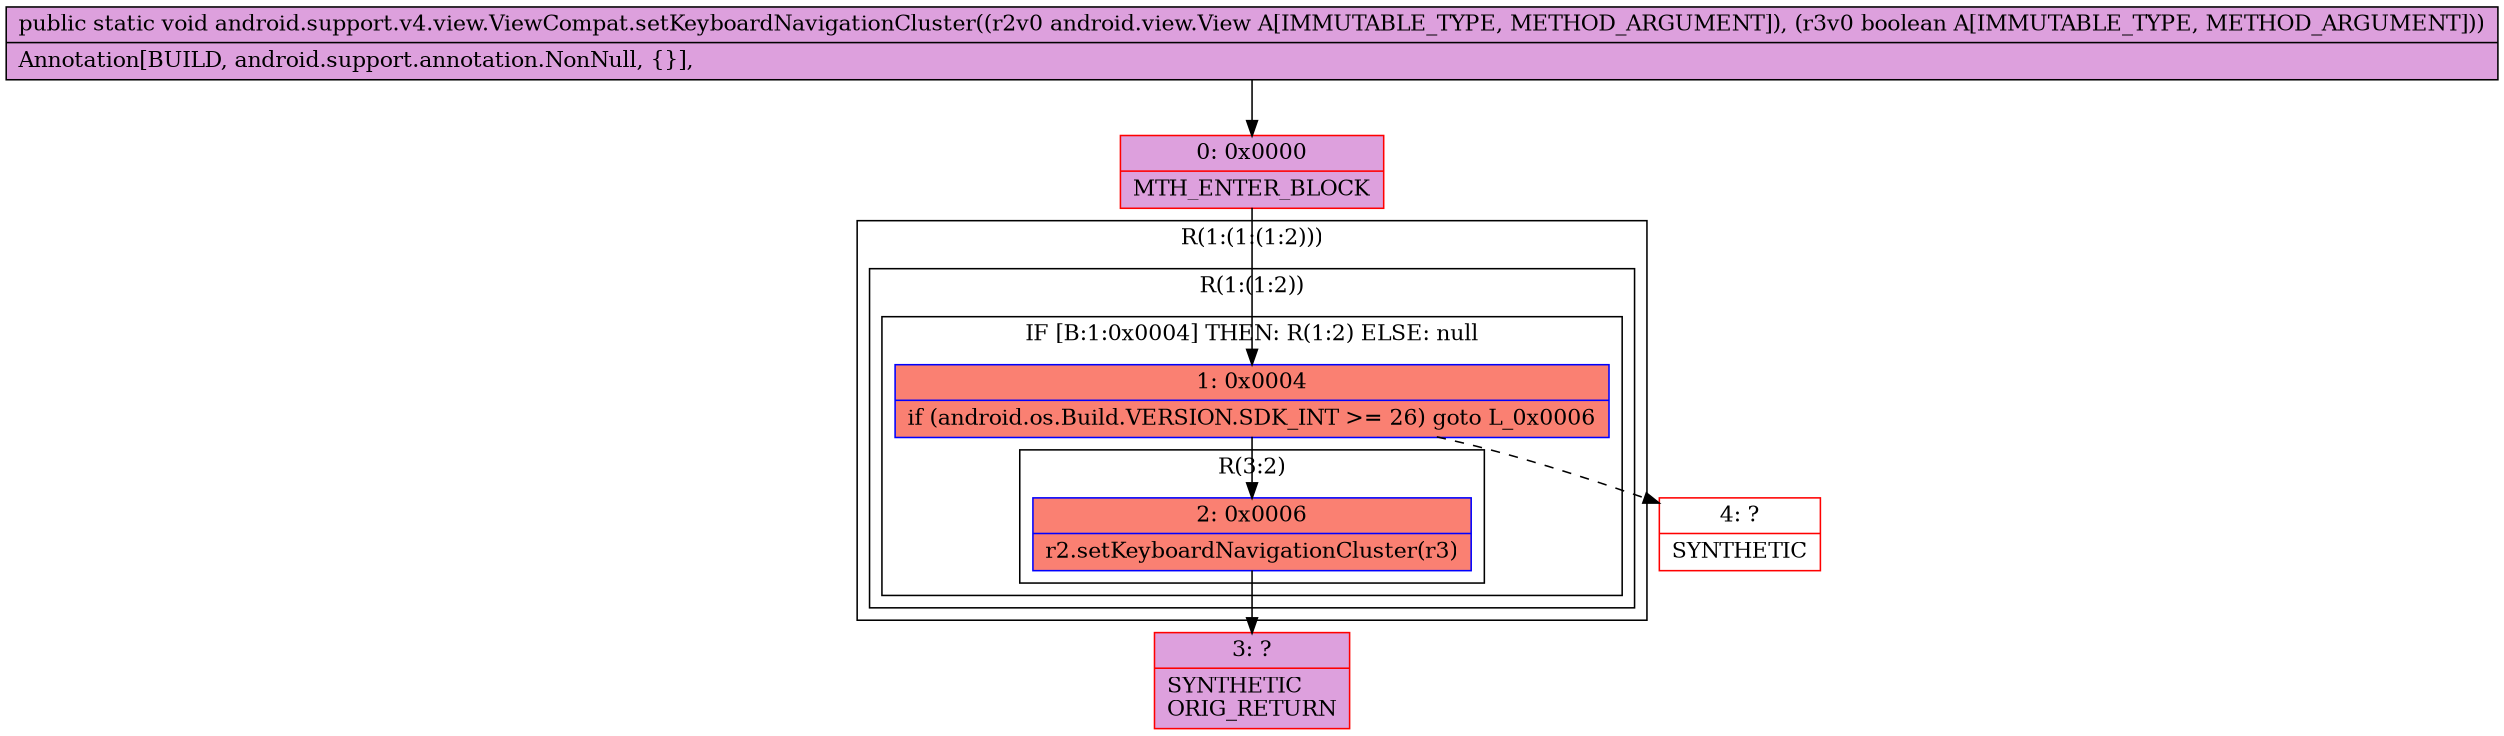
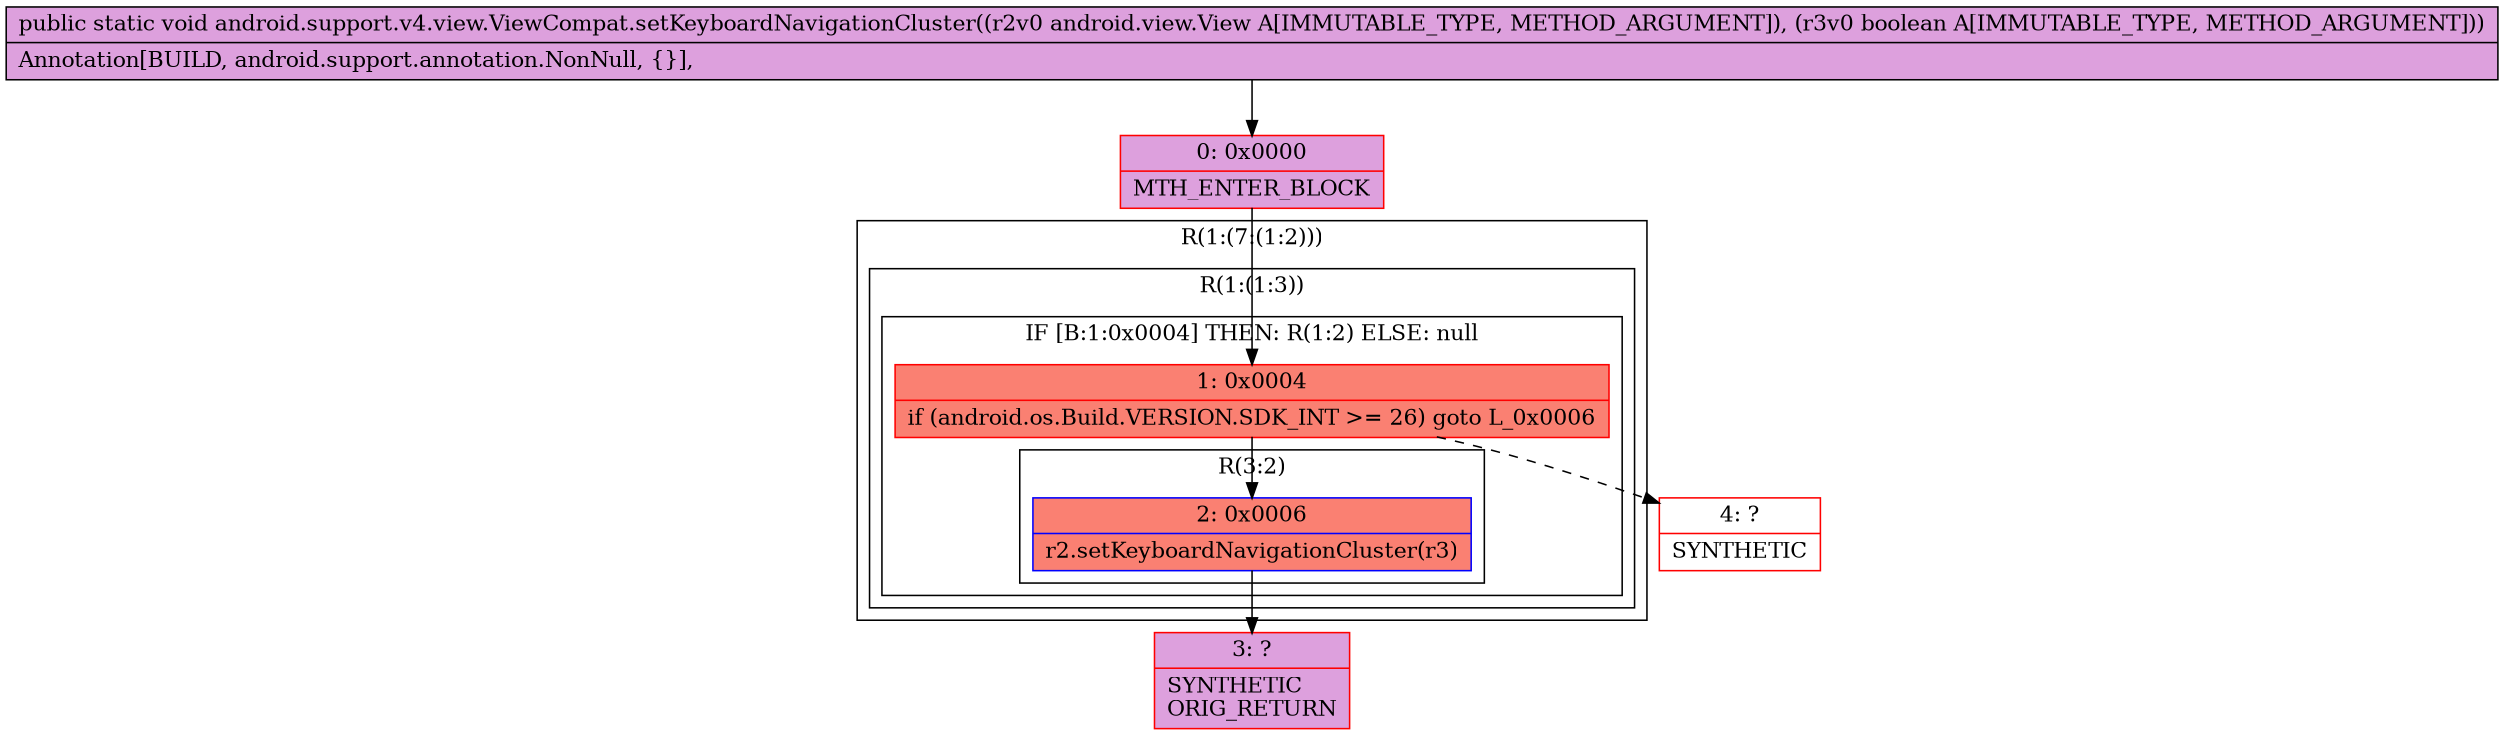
cluster "R(1:(1:(1:2)))": label "R(1:(1:(1:2)))" -> "R(1:(7:(1:2)))"
cluster "R(1:(1:2))": label "R(1:(1:2))" -> "R(1:(1:3))"
node "1: 0x0004": color blue -> red
